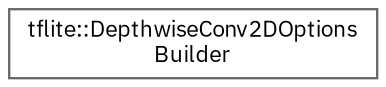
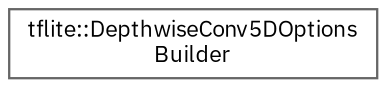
node "tflite::DepthwiseConv2DOptions Builder": label "tflite::DepthwiseConv2DOptions Builder" -> "tflite::DepthwiseConv5DOptions Builder"
